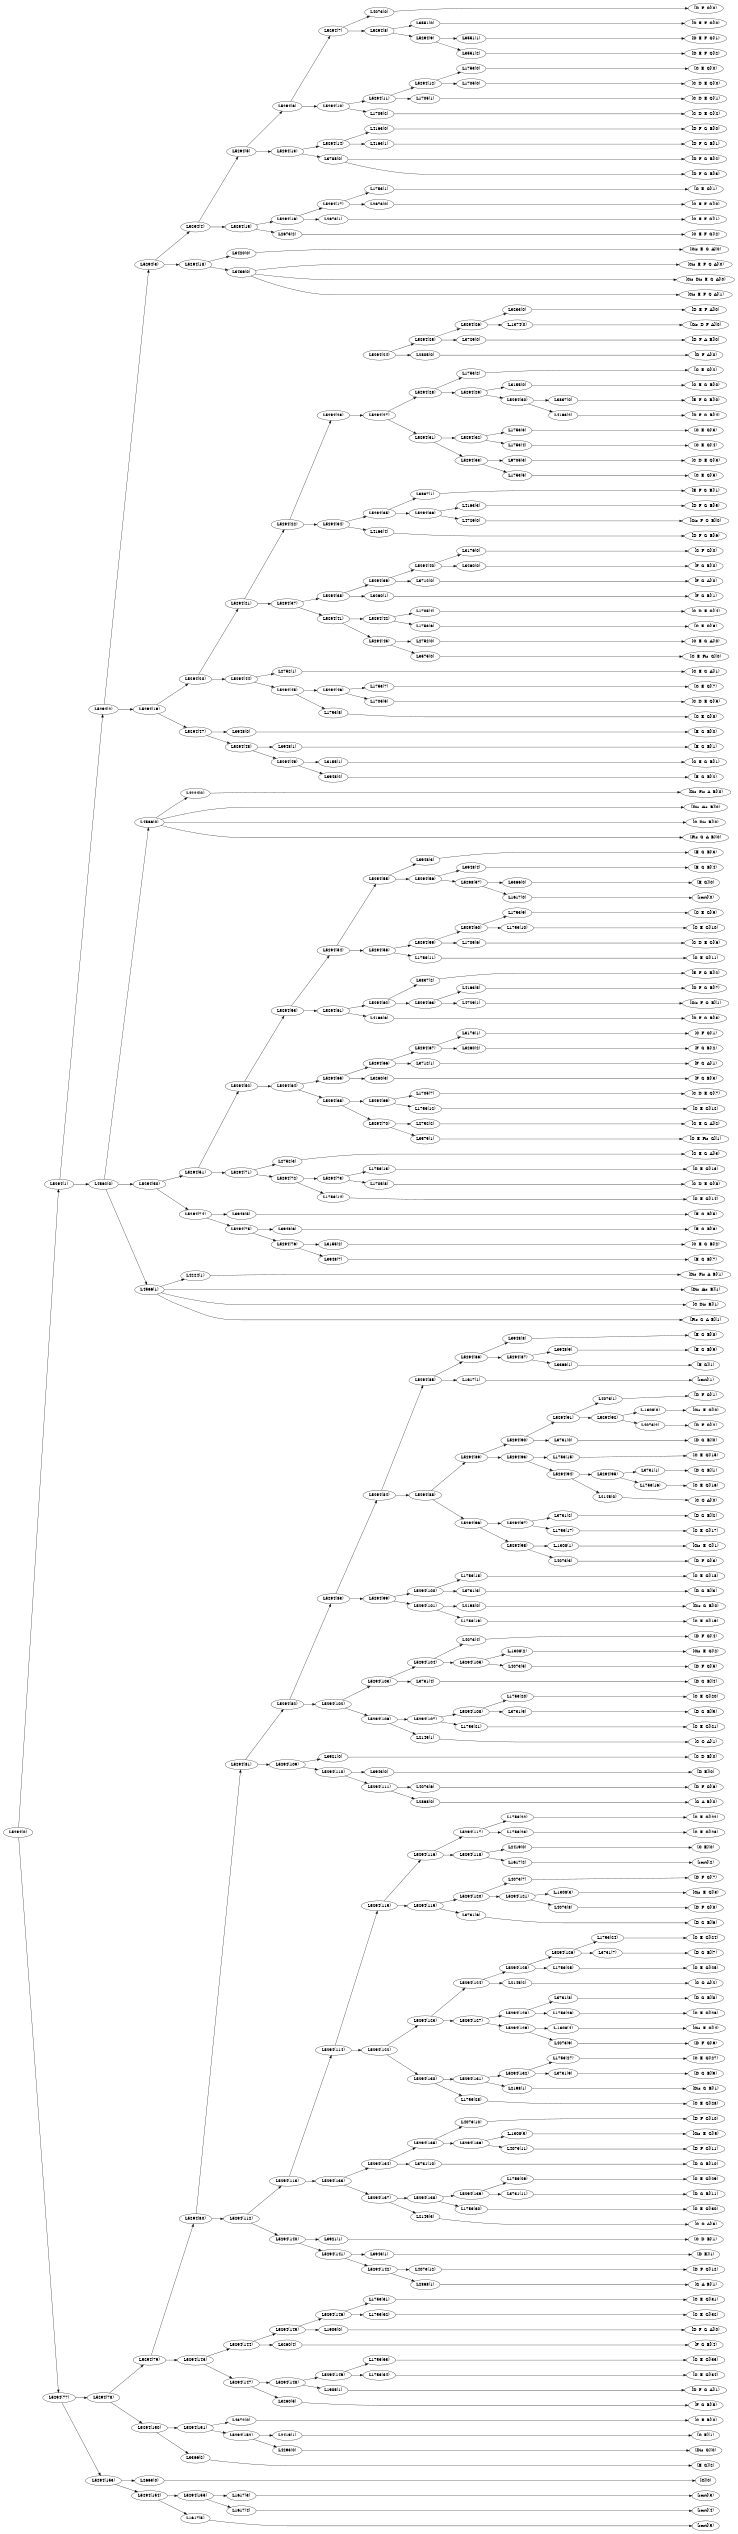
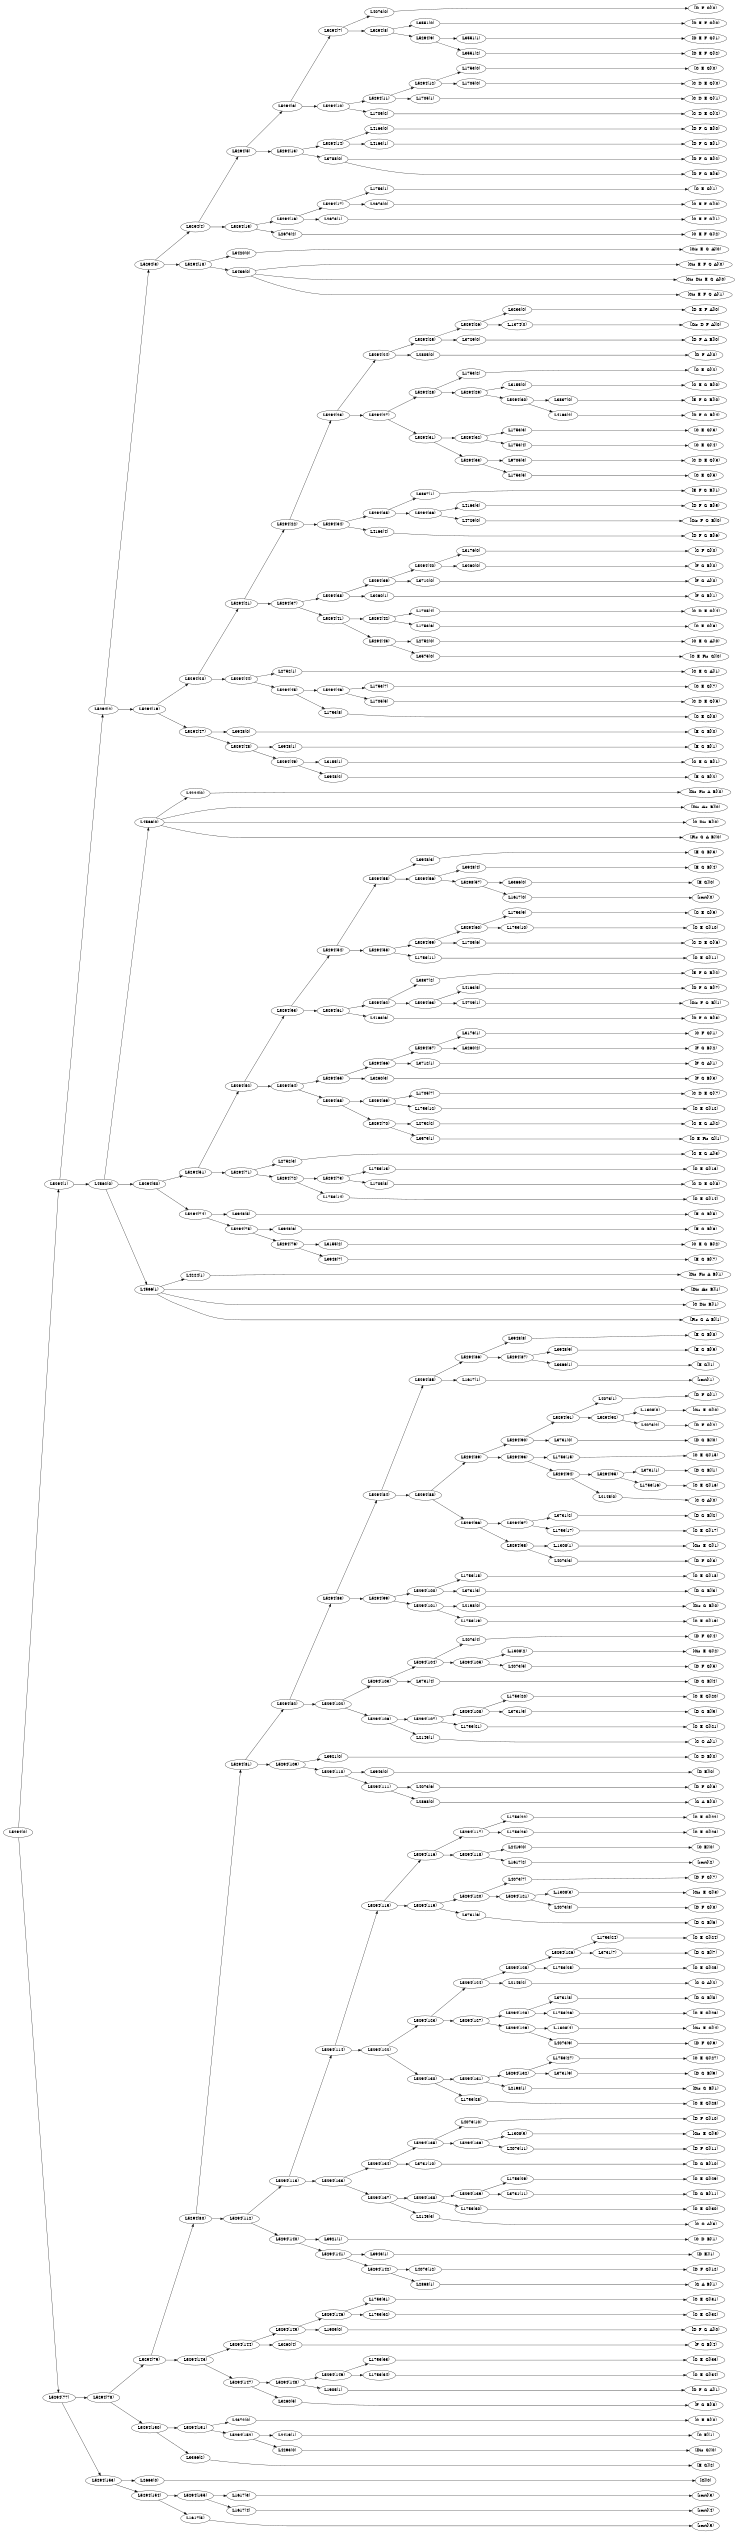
edge "L5294(23)" -> "L5294(24)": added
